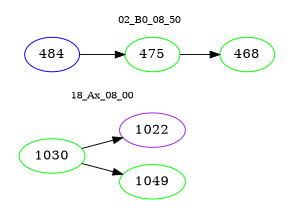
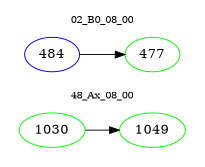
cluster "02_B0_08_50": label "02_B0_08_50" -> "02_B0_08_00"
node "475": label "475" -> "477"
node "468": removed
cluster "18_Ax_08_00": label "18_Ax_08_00" -> "48_Ax_08_00"
node "1022": removed
